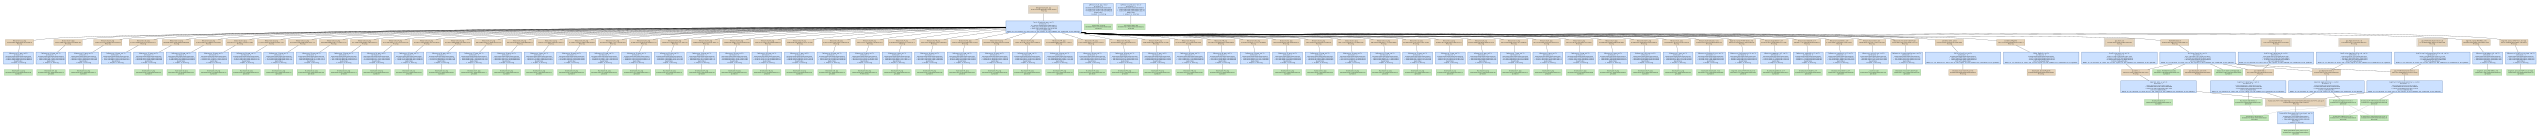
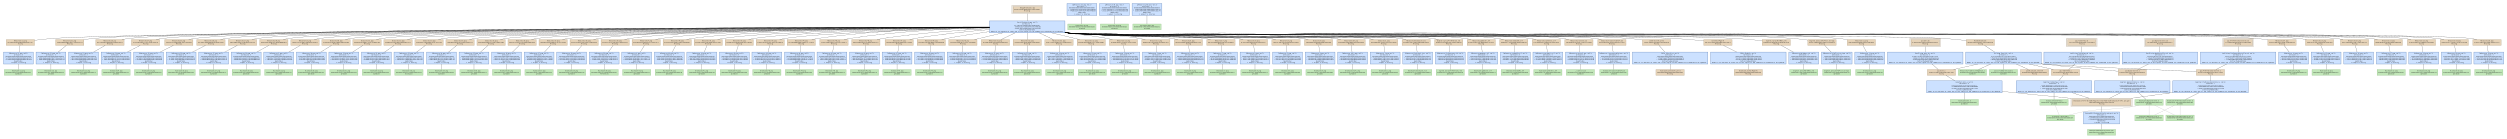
node "Resources/48.png c6c6c33404e931757325e065d5d58ad5 Missing": removed
